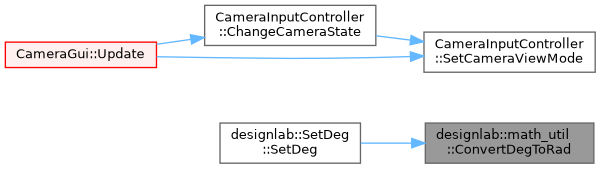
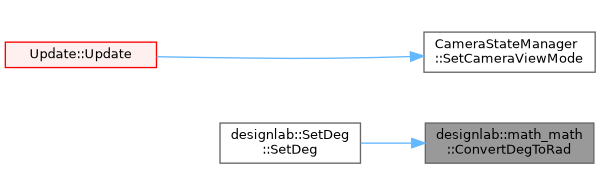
node "CameraInputController ::ChangeCameraState": removed
node "CameraInputController ::SetCameraViewMode": label "CameraInputController ::SetCameraViewMode" -> "CameraStateManager ::SetCameraViewMode"
node "CameraGui::Update": label "CameraGui::Update" -> "Update::Update"
node "designlab::math_util ::ConvertDegToRad": label "designlab::math_util ::ConvertDegToRad" -> "designlab::math_math ::ConvertDegToRad"
